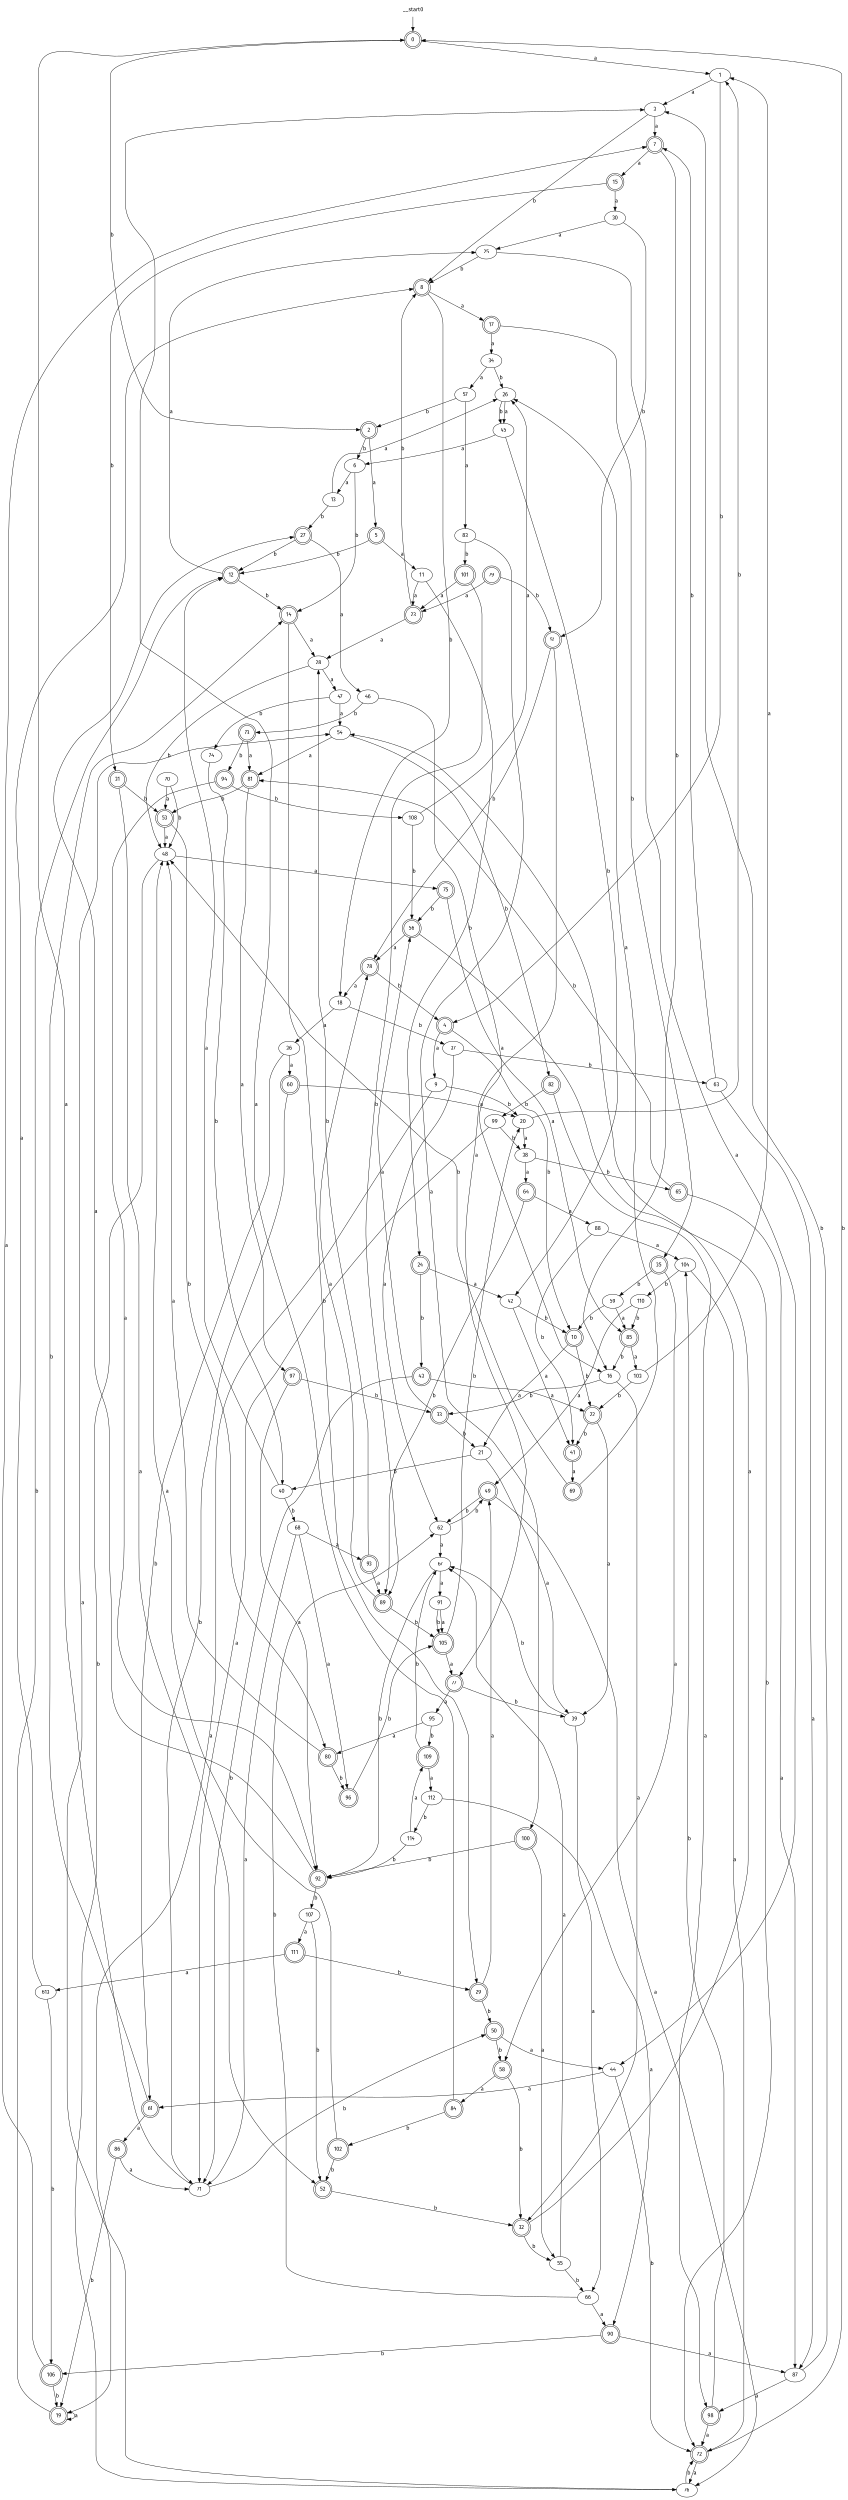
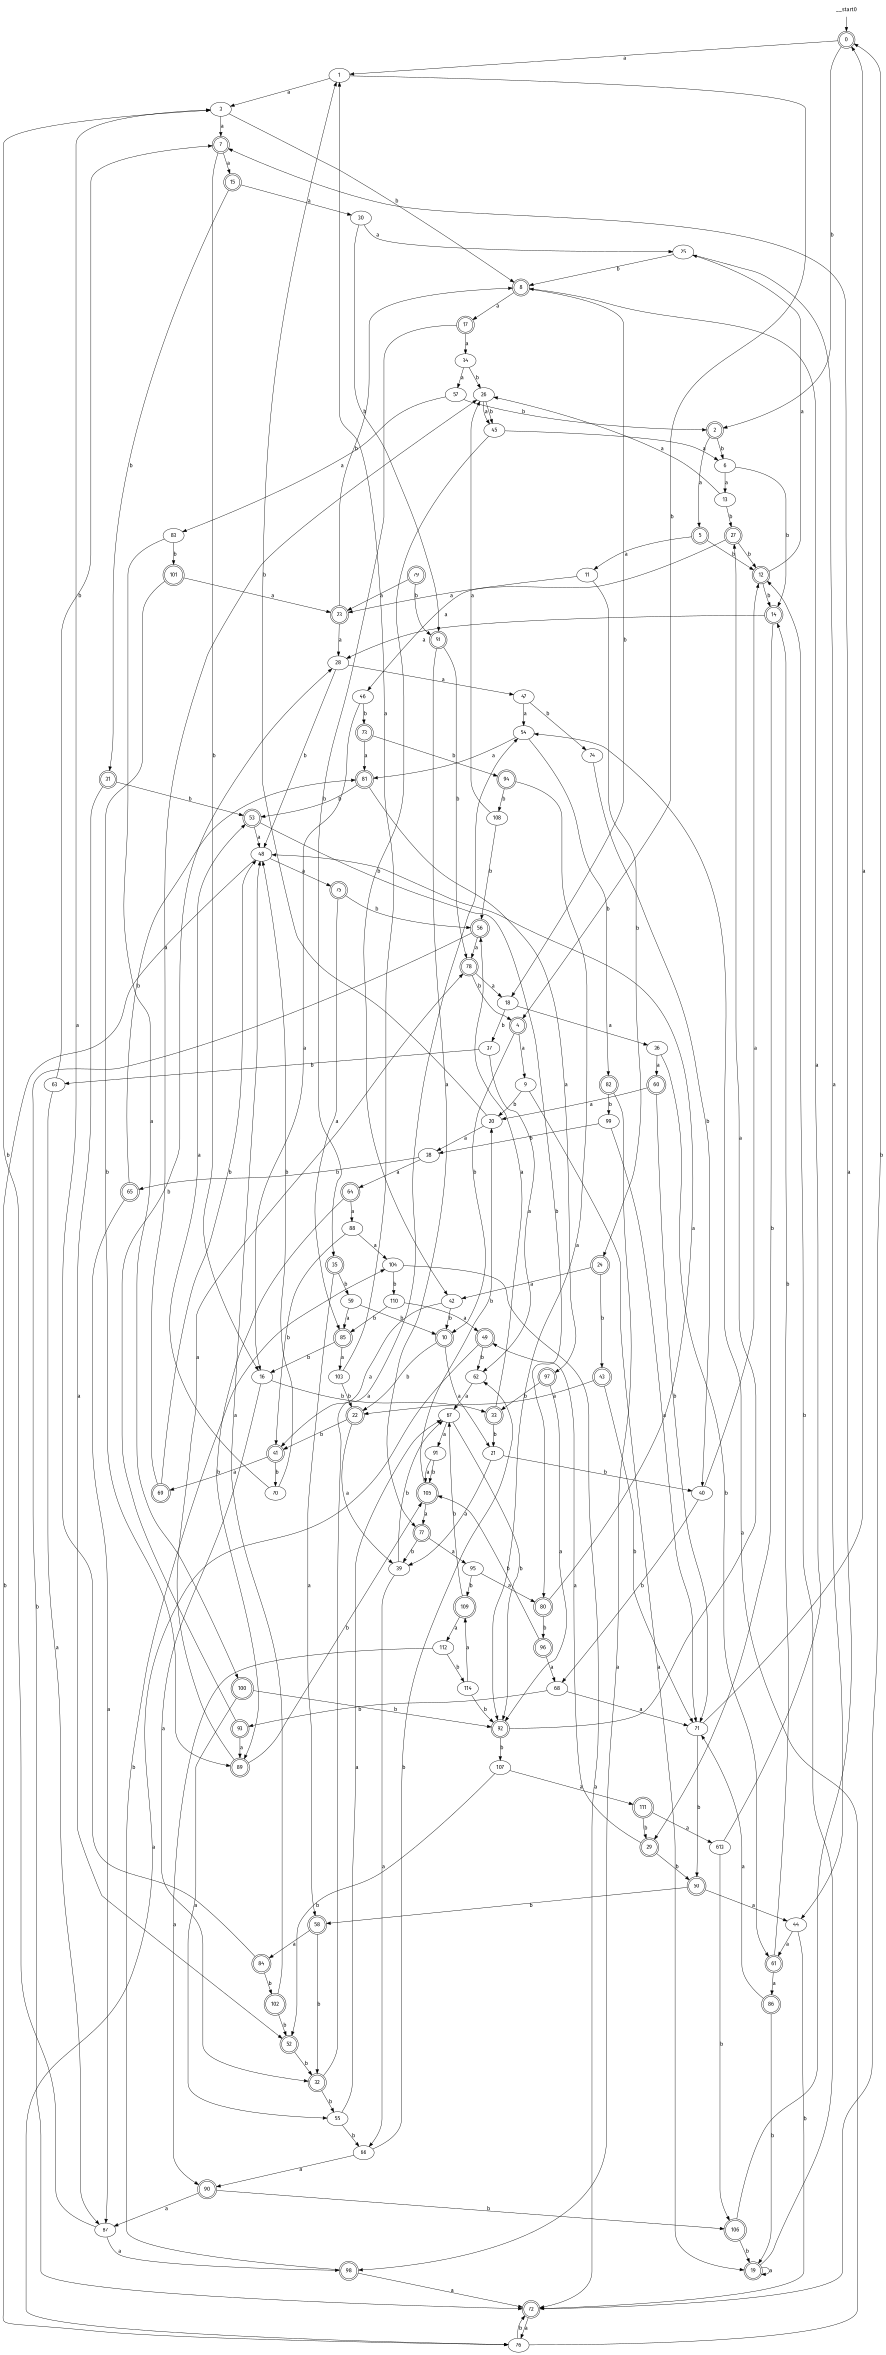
edge "41" -> "70": added, label "b"
edge "62" -> "49": removed, label "b"
edge "68" -> "93": label "a" -> "b"
edge "68" -> "96": reversed
